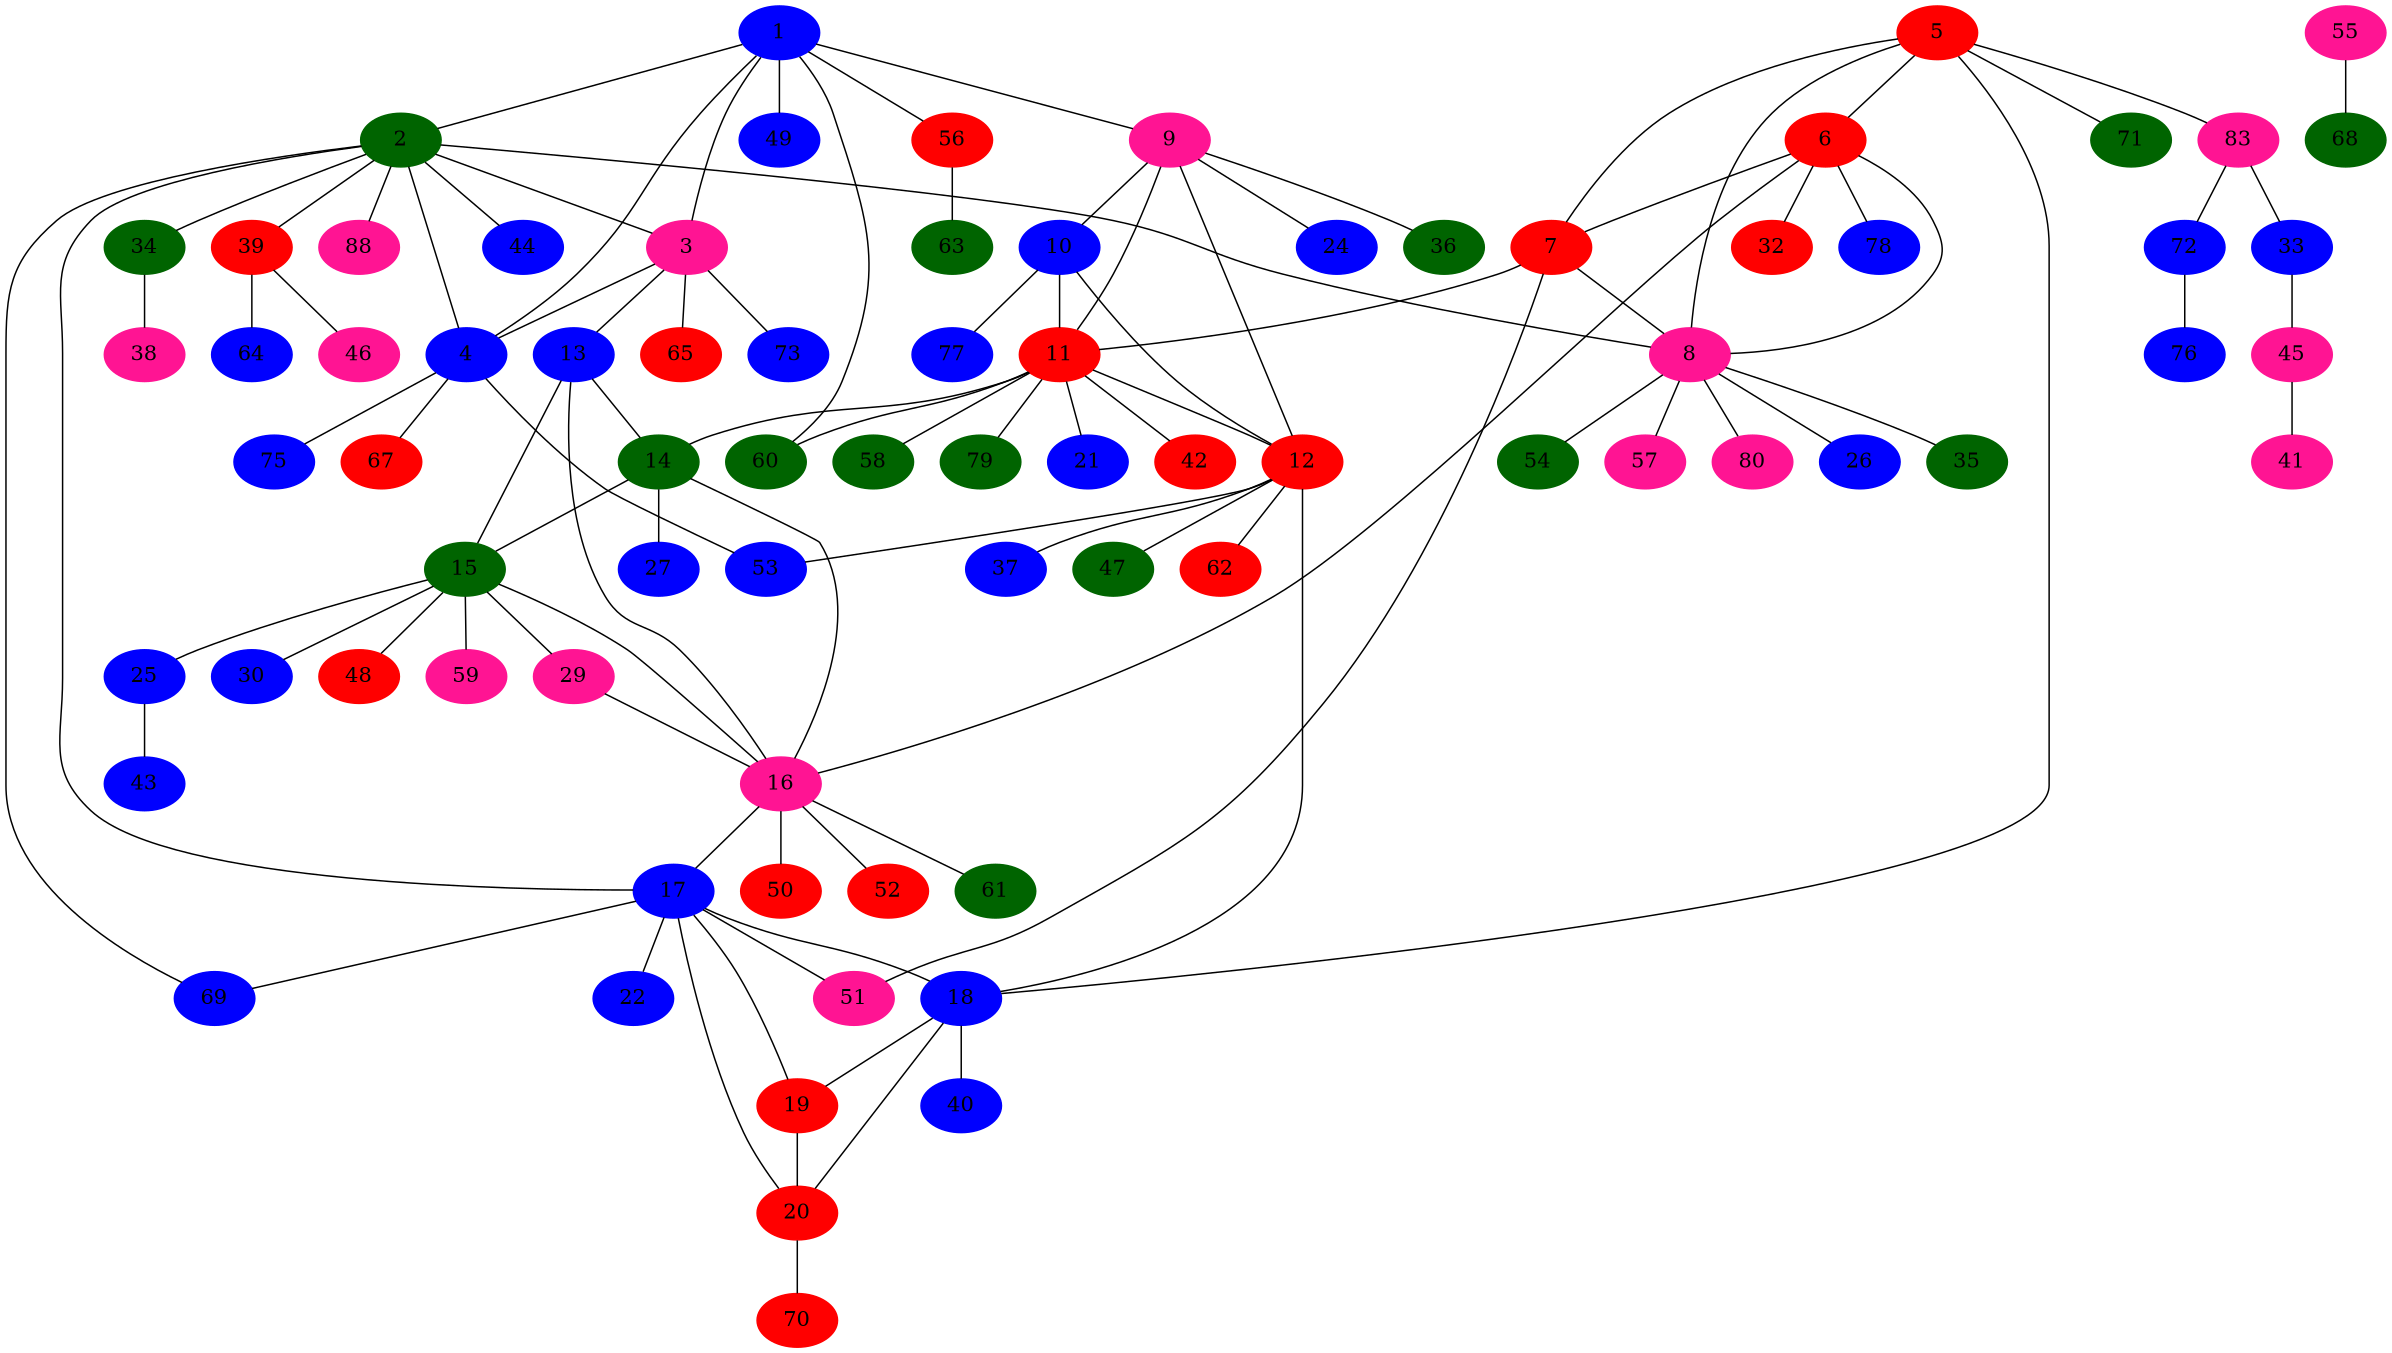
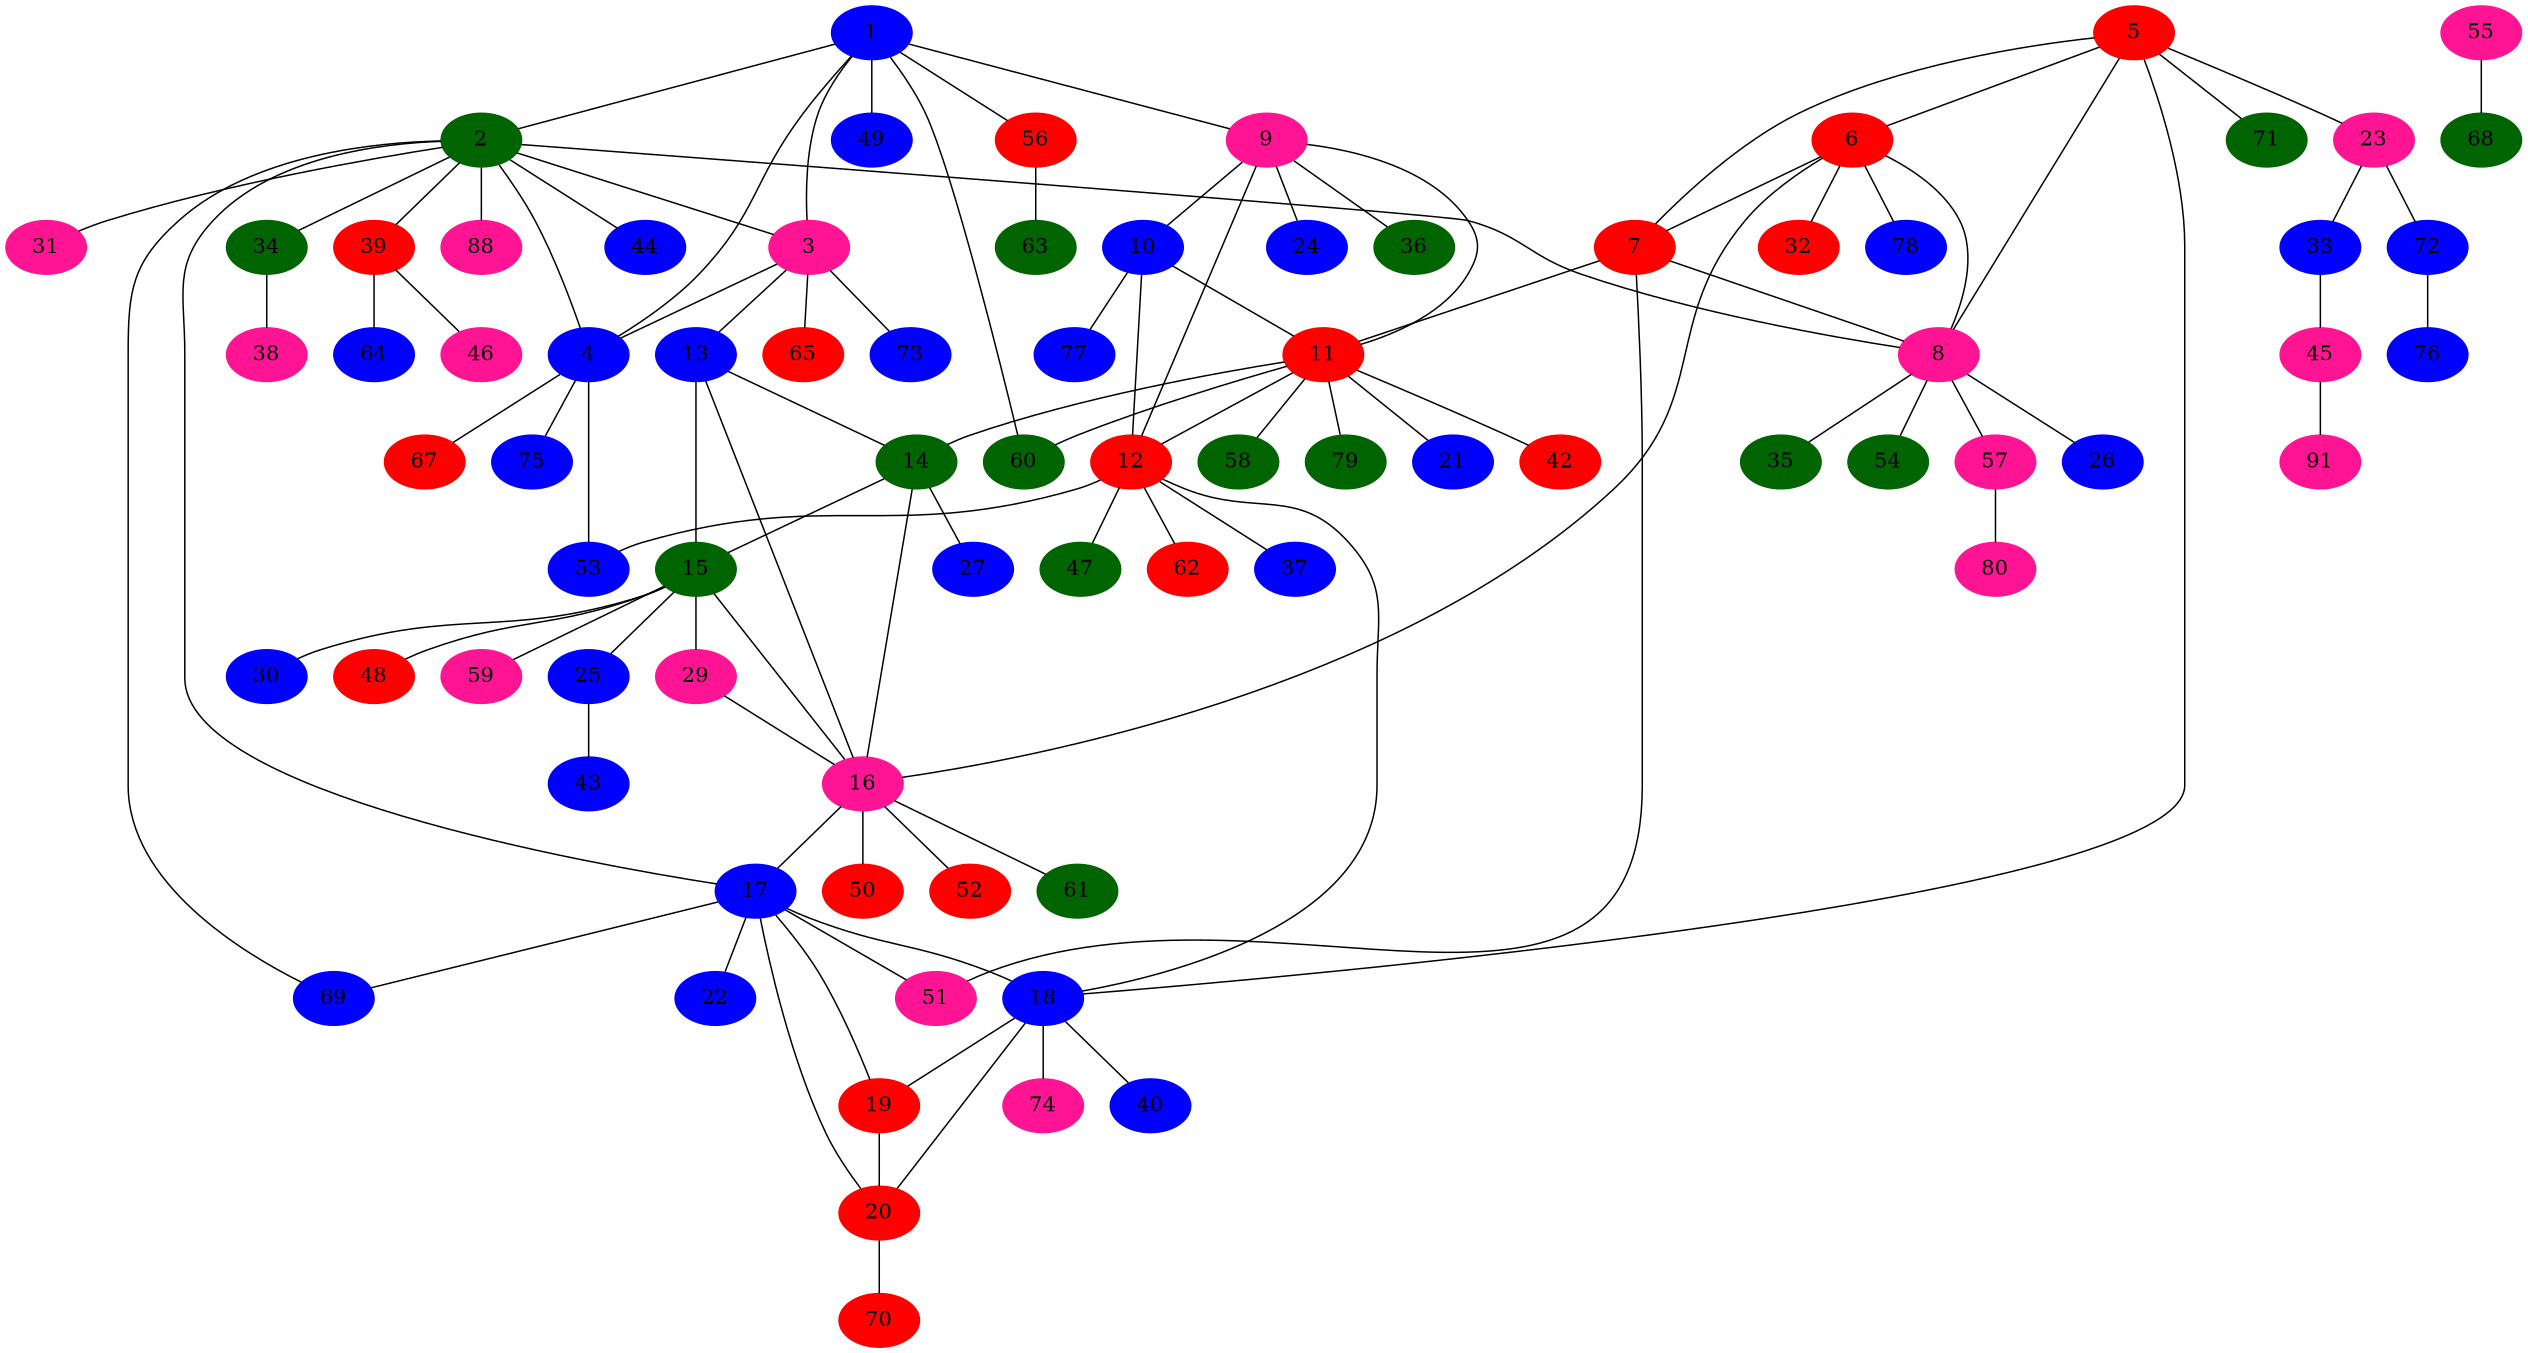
node "83": label "83" -> "23"
node "31": added
edge "8" -- "80": now "57" -- "80"
node "41": label "41" -> "91"
node "74": added
